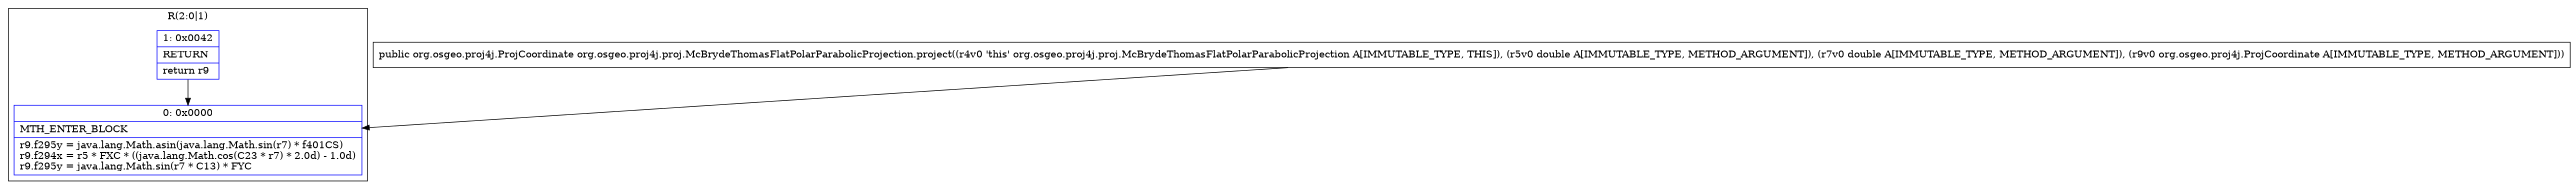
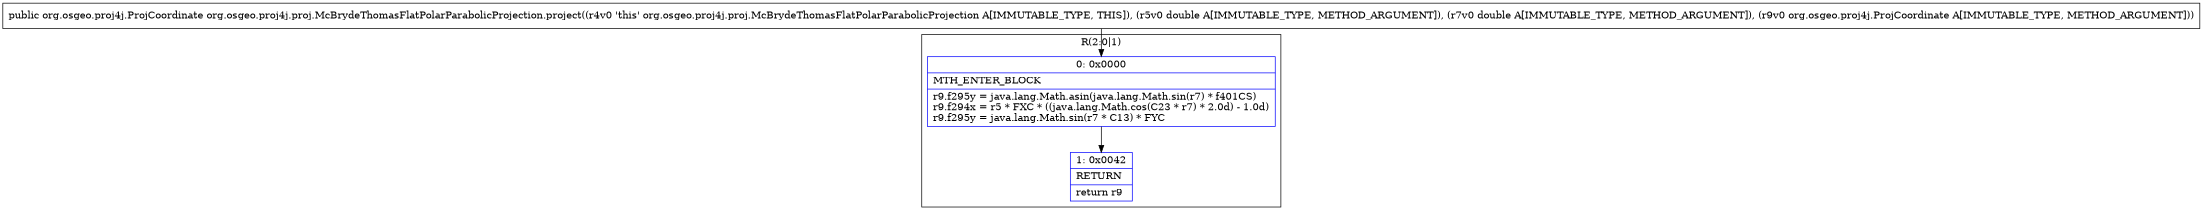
edge "1: 0x0042" -> "0: 0x0000": reversed
